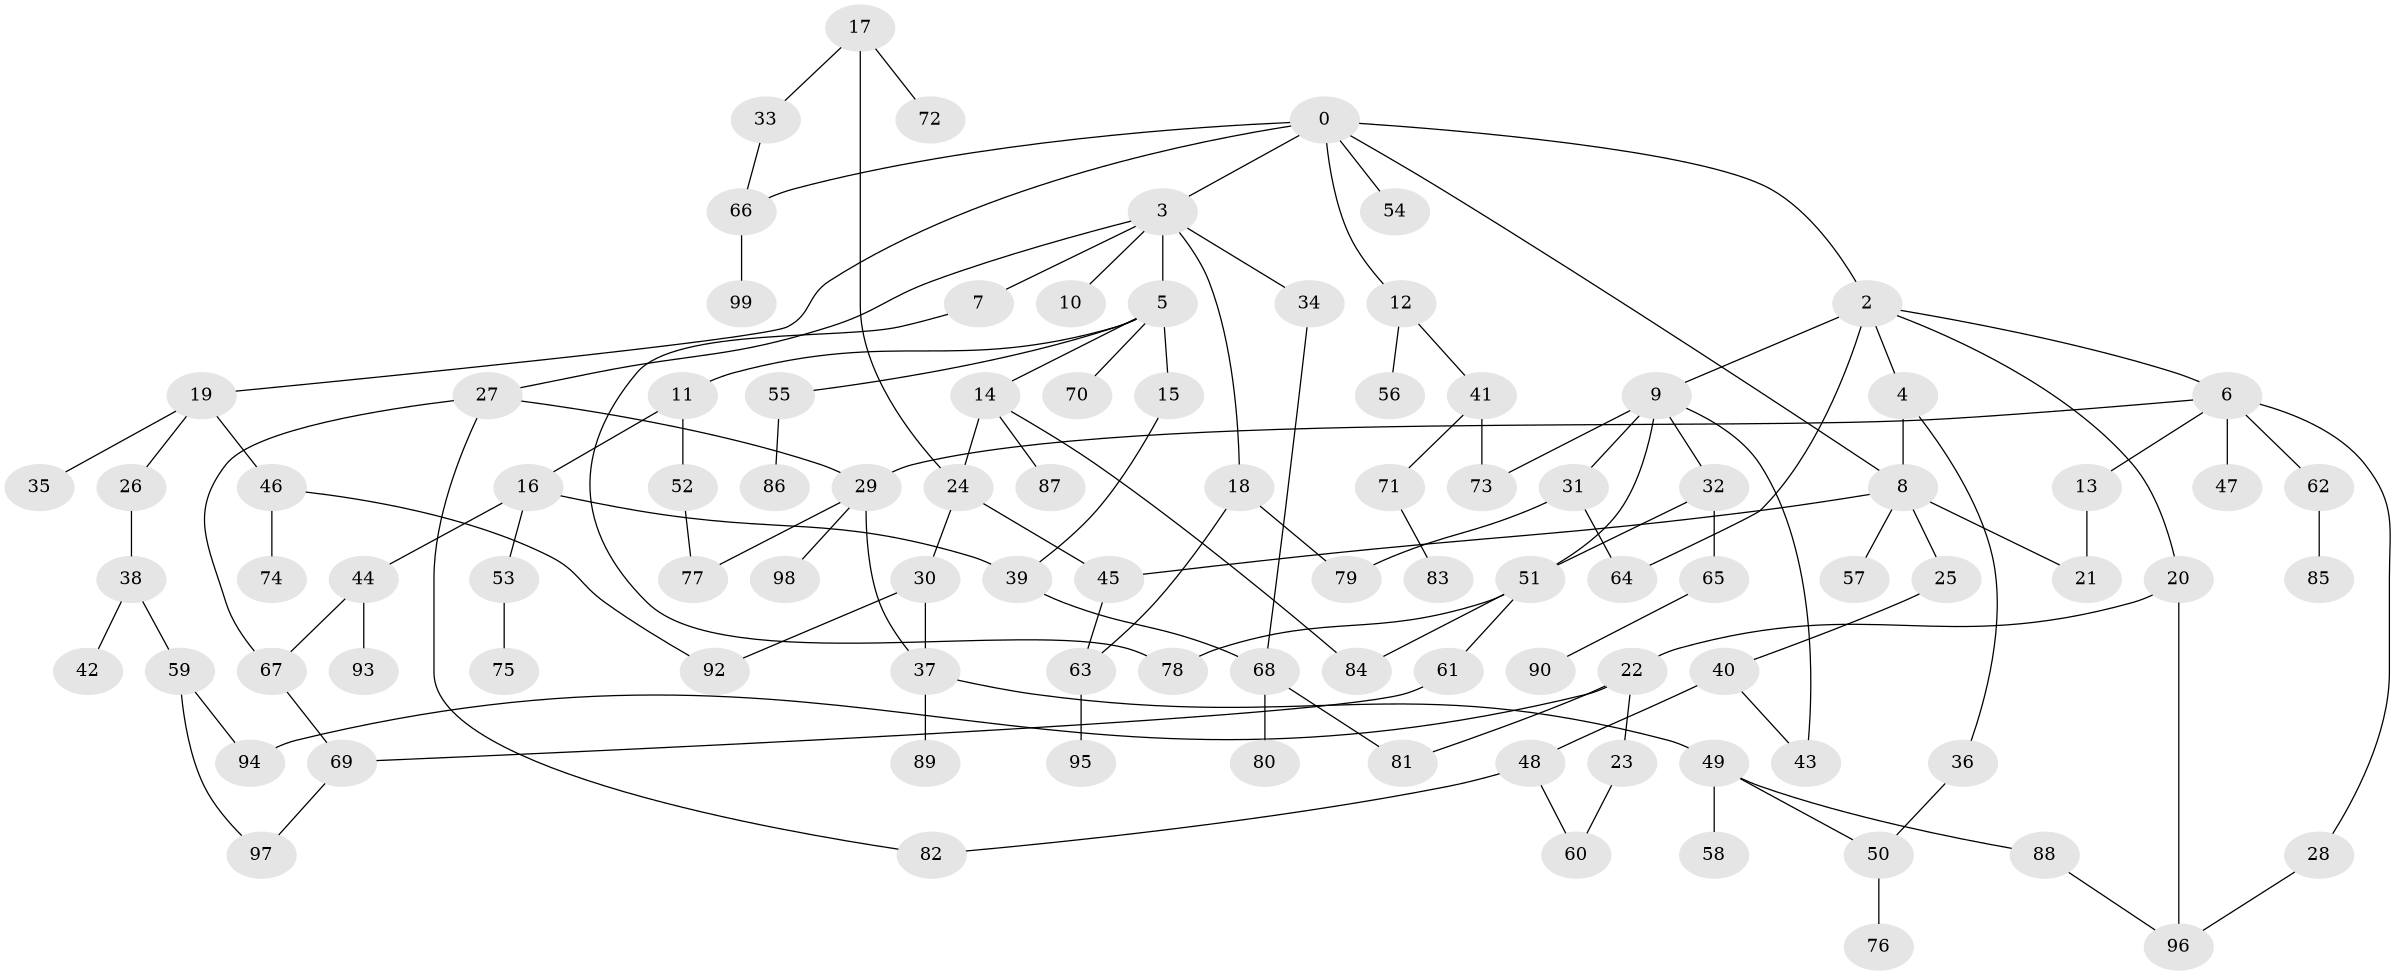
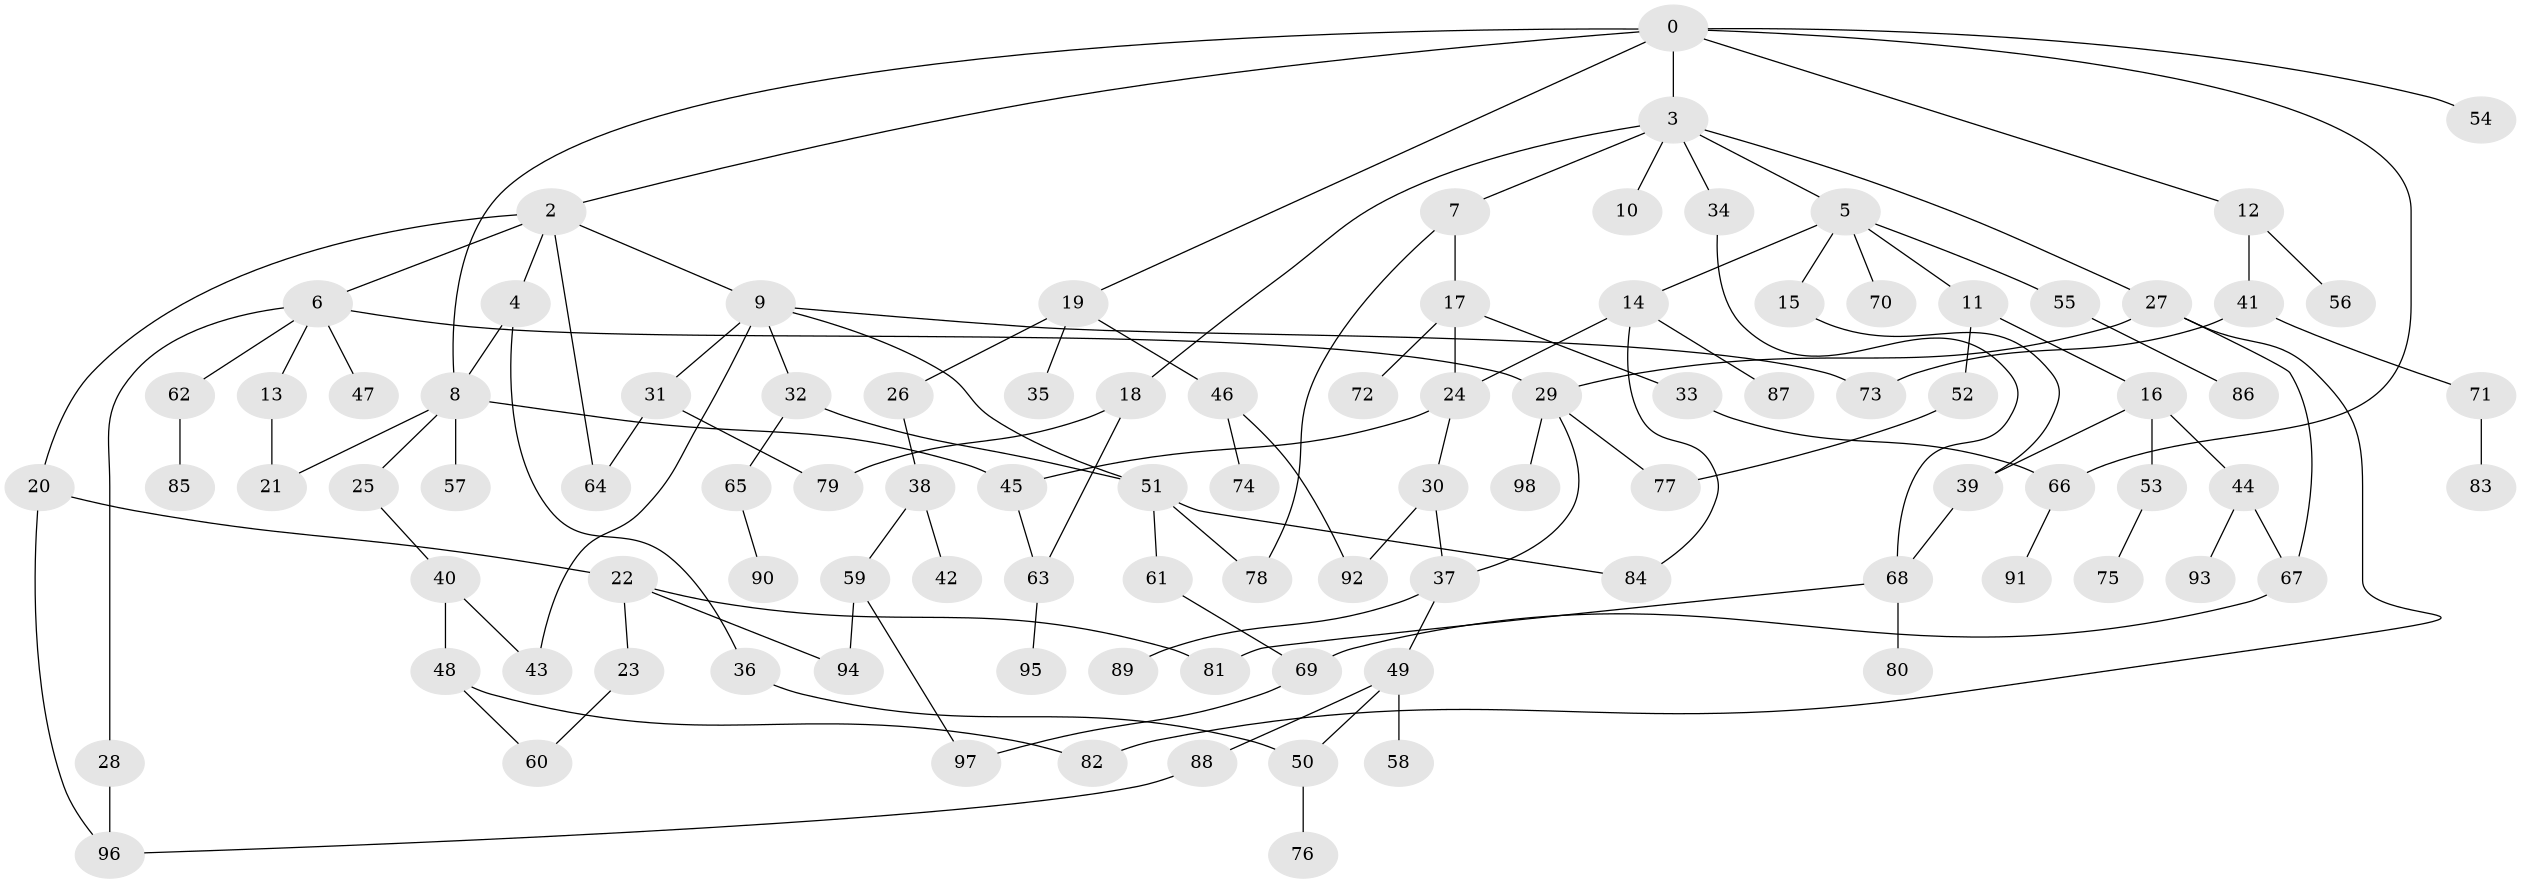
edge "7" -- "17": added
node "99": label "99" -> "91"
